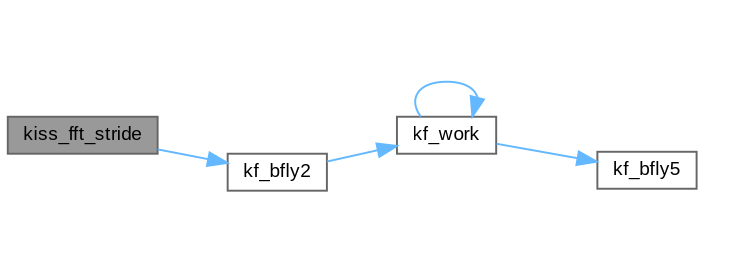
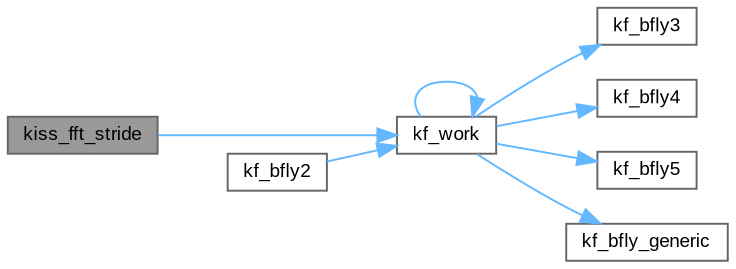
node "kf_bfly3": added
node "kf_bfly4": added
edge "kiss_fft_stride" -> "kf_bfly2": now "kiss_fft_stride" -> "kf_work"
node "kf_bfly_generic": added
